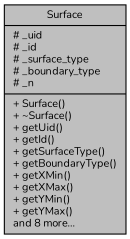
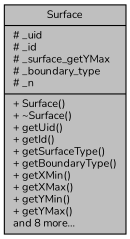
node "Surface": text "# _surface_type" -> "# _surface_getYMax"
